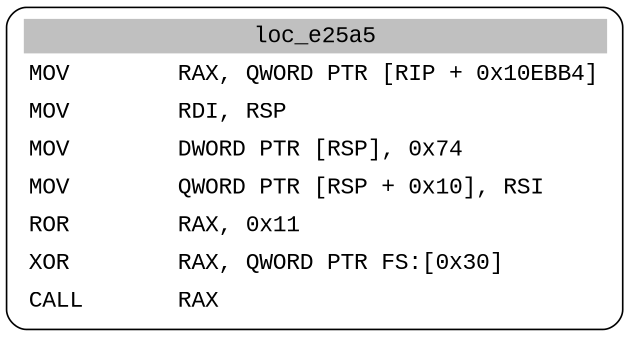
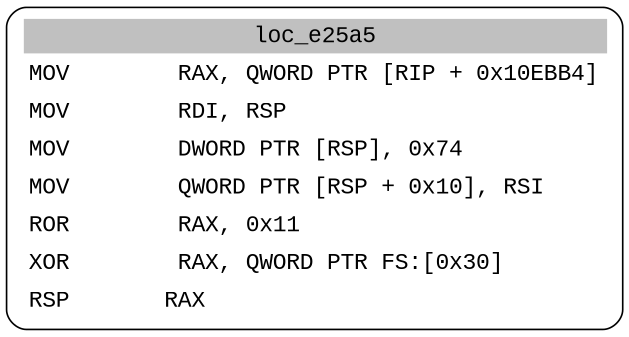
node "loc_e25a5": text "CALL       RAX" -> "RSP       RAX"
